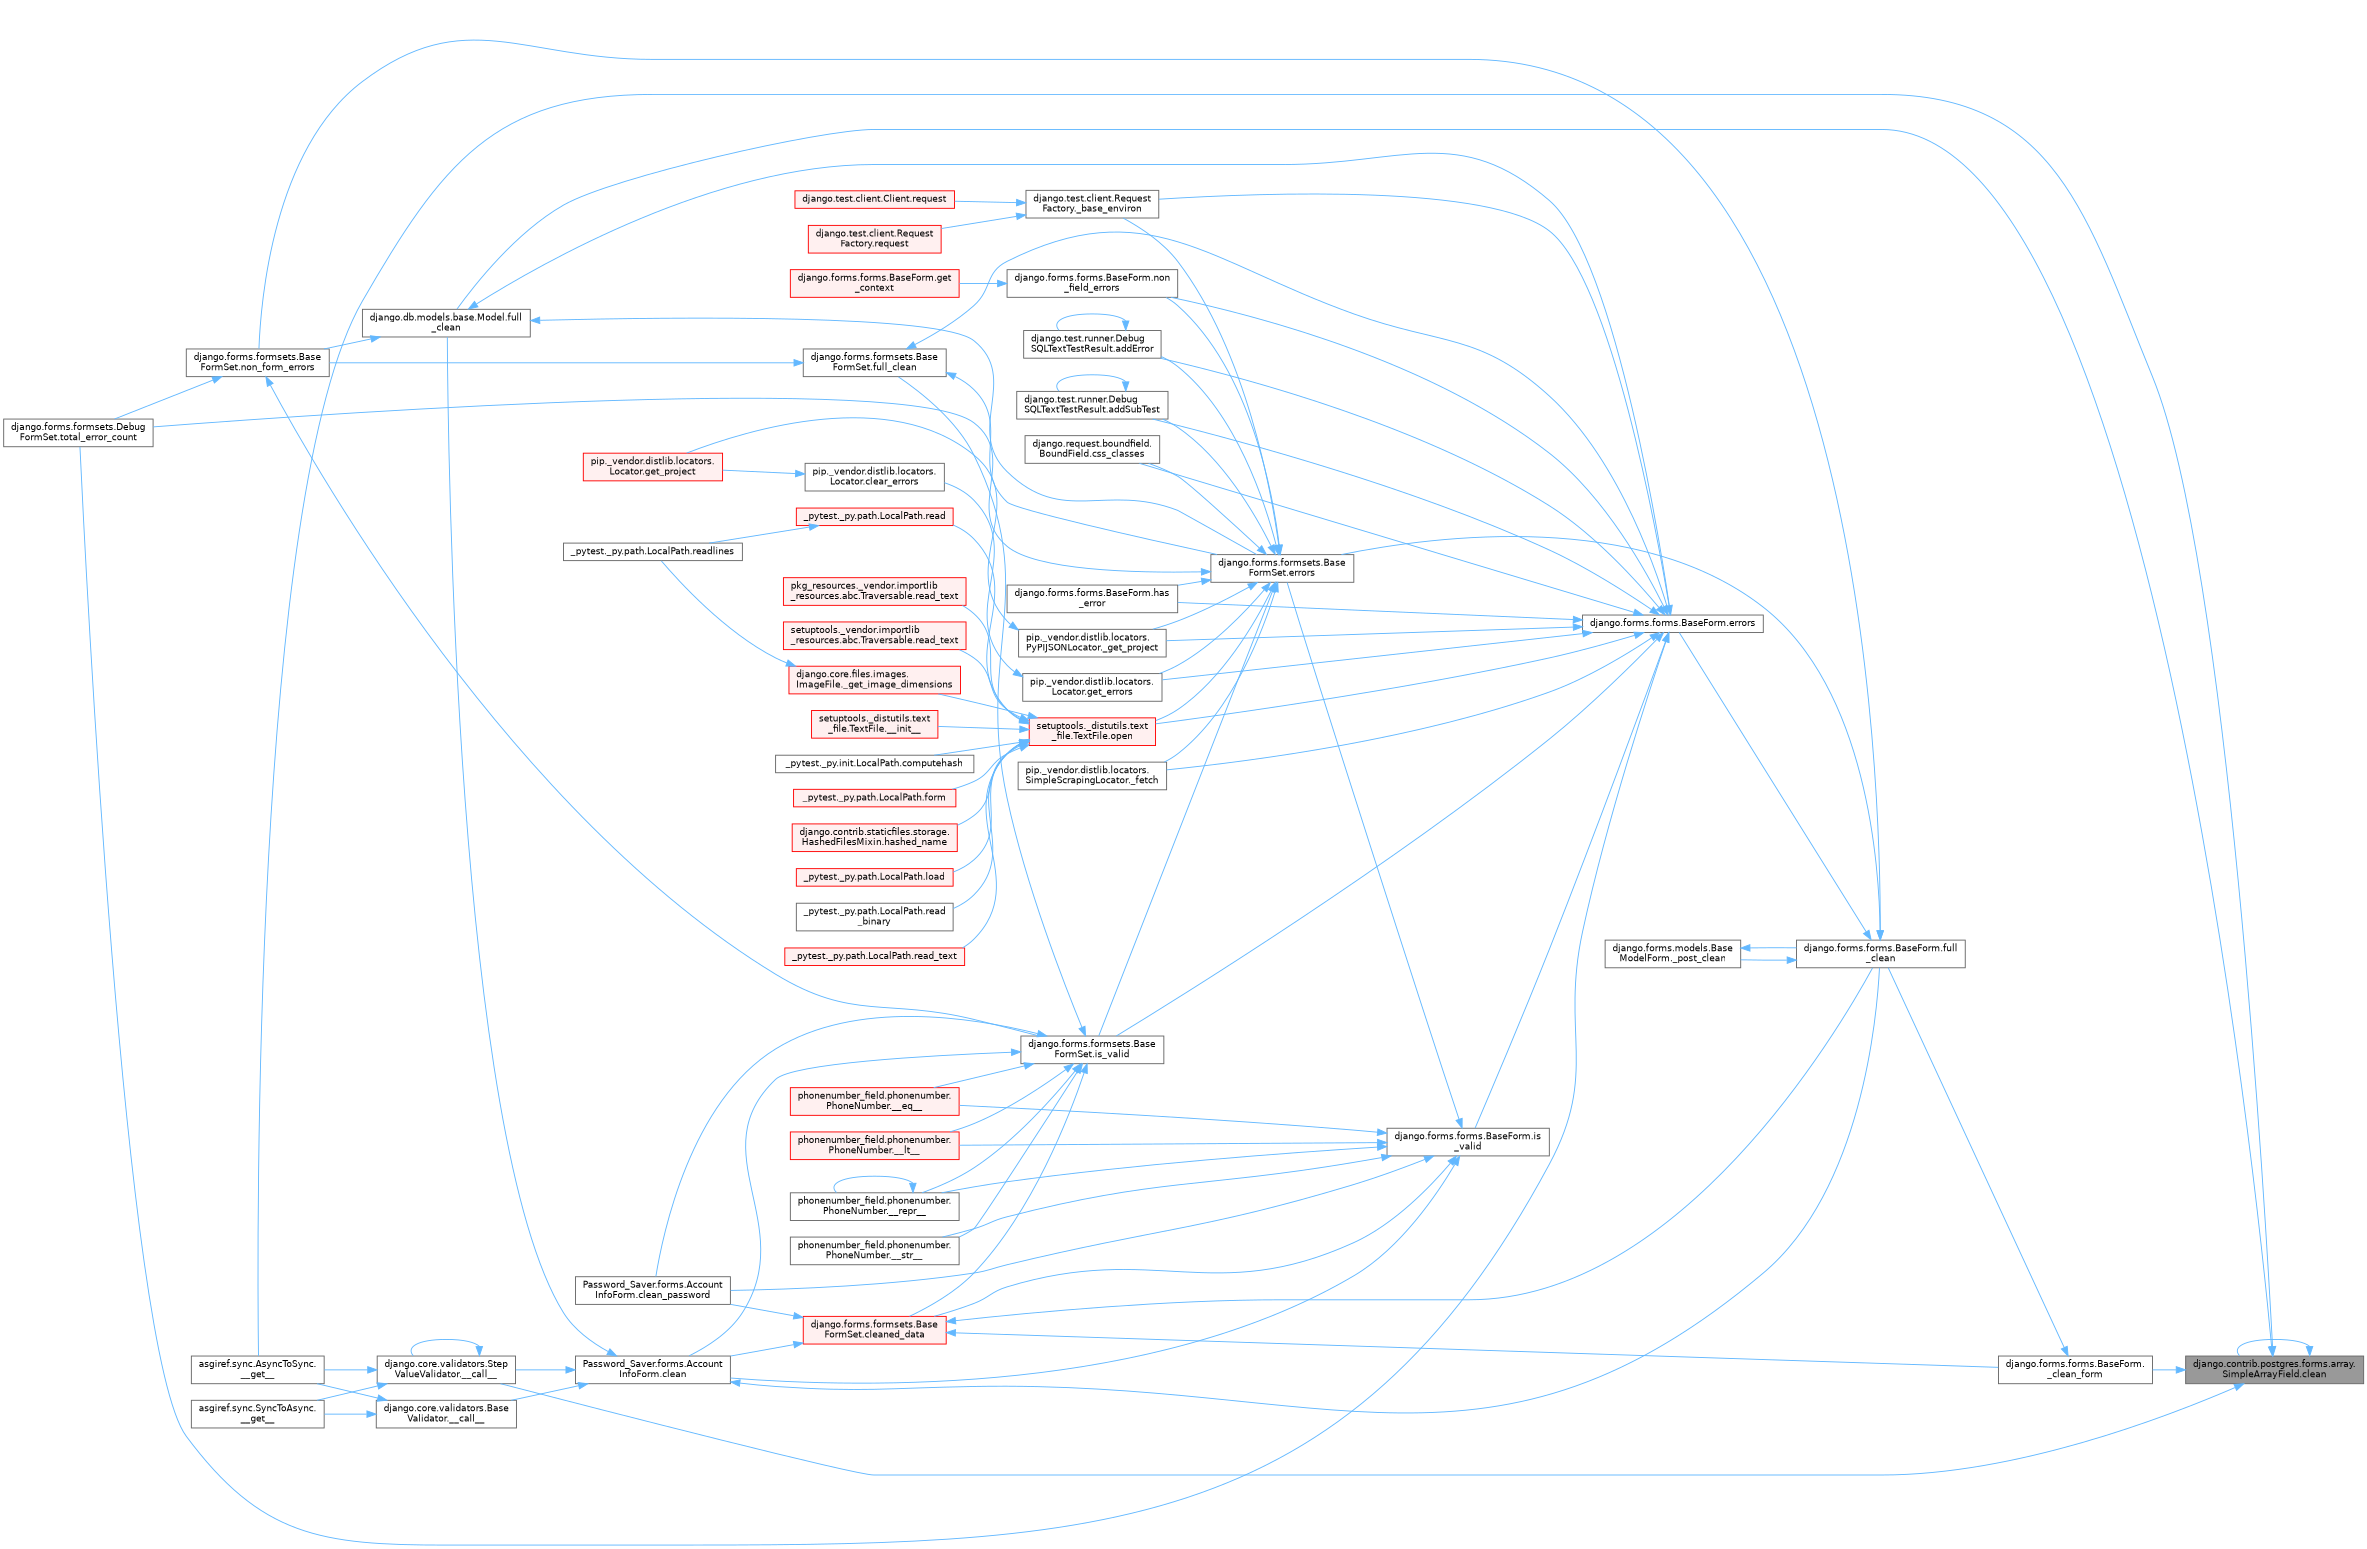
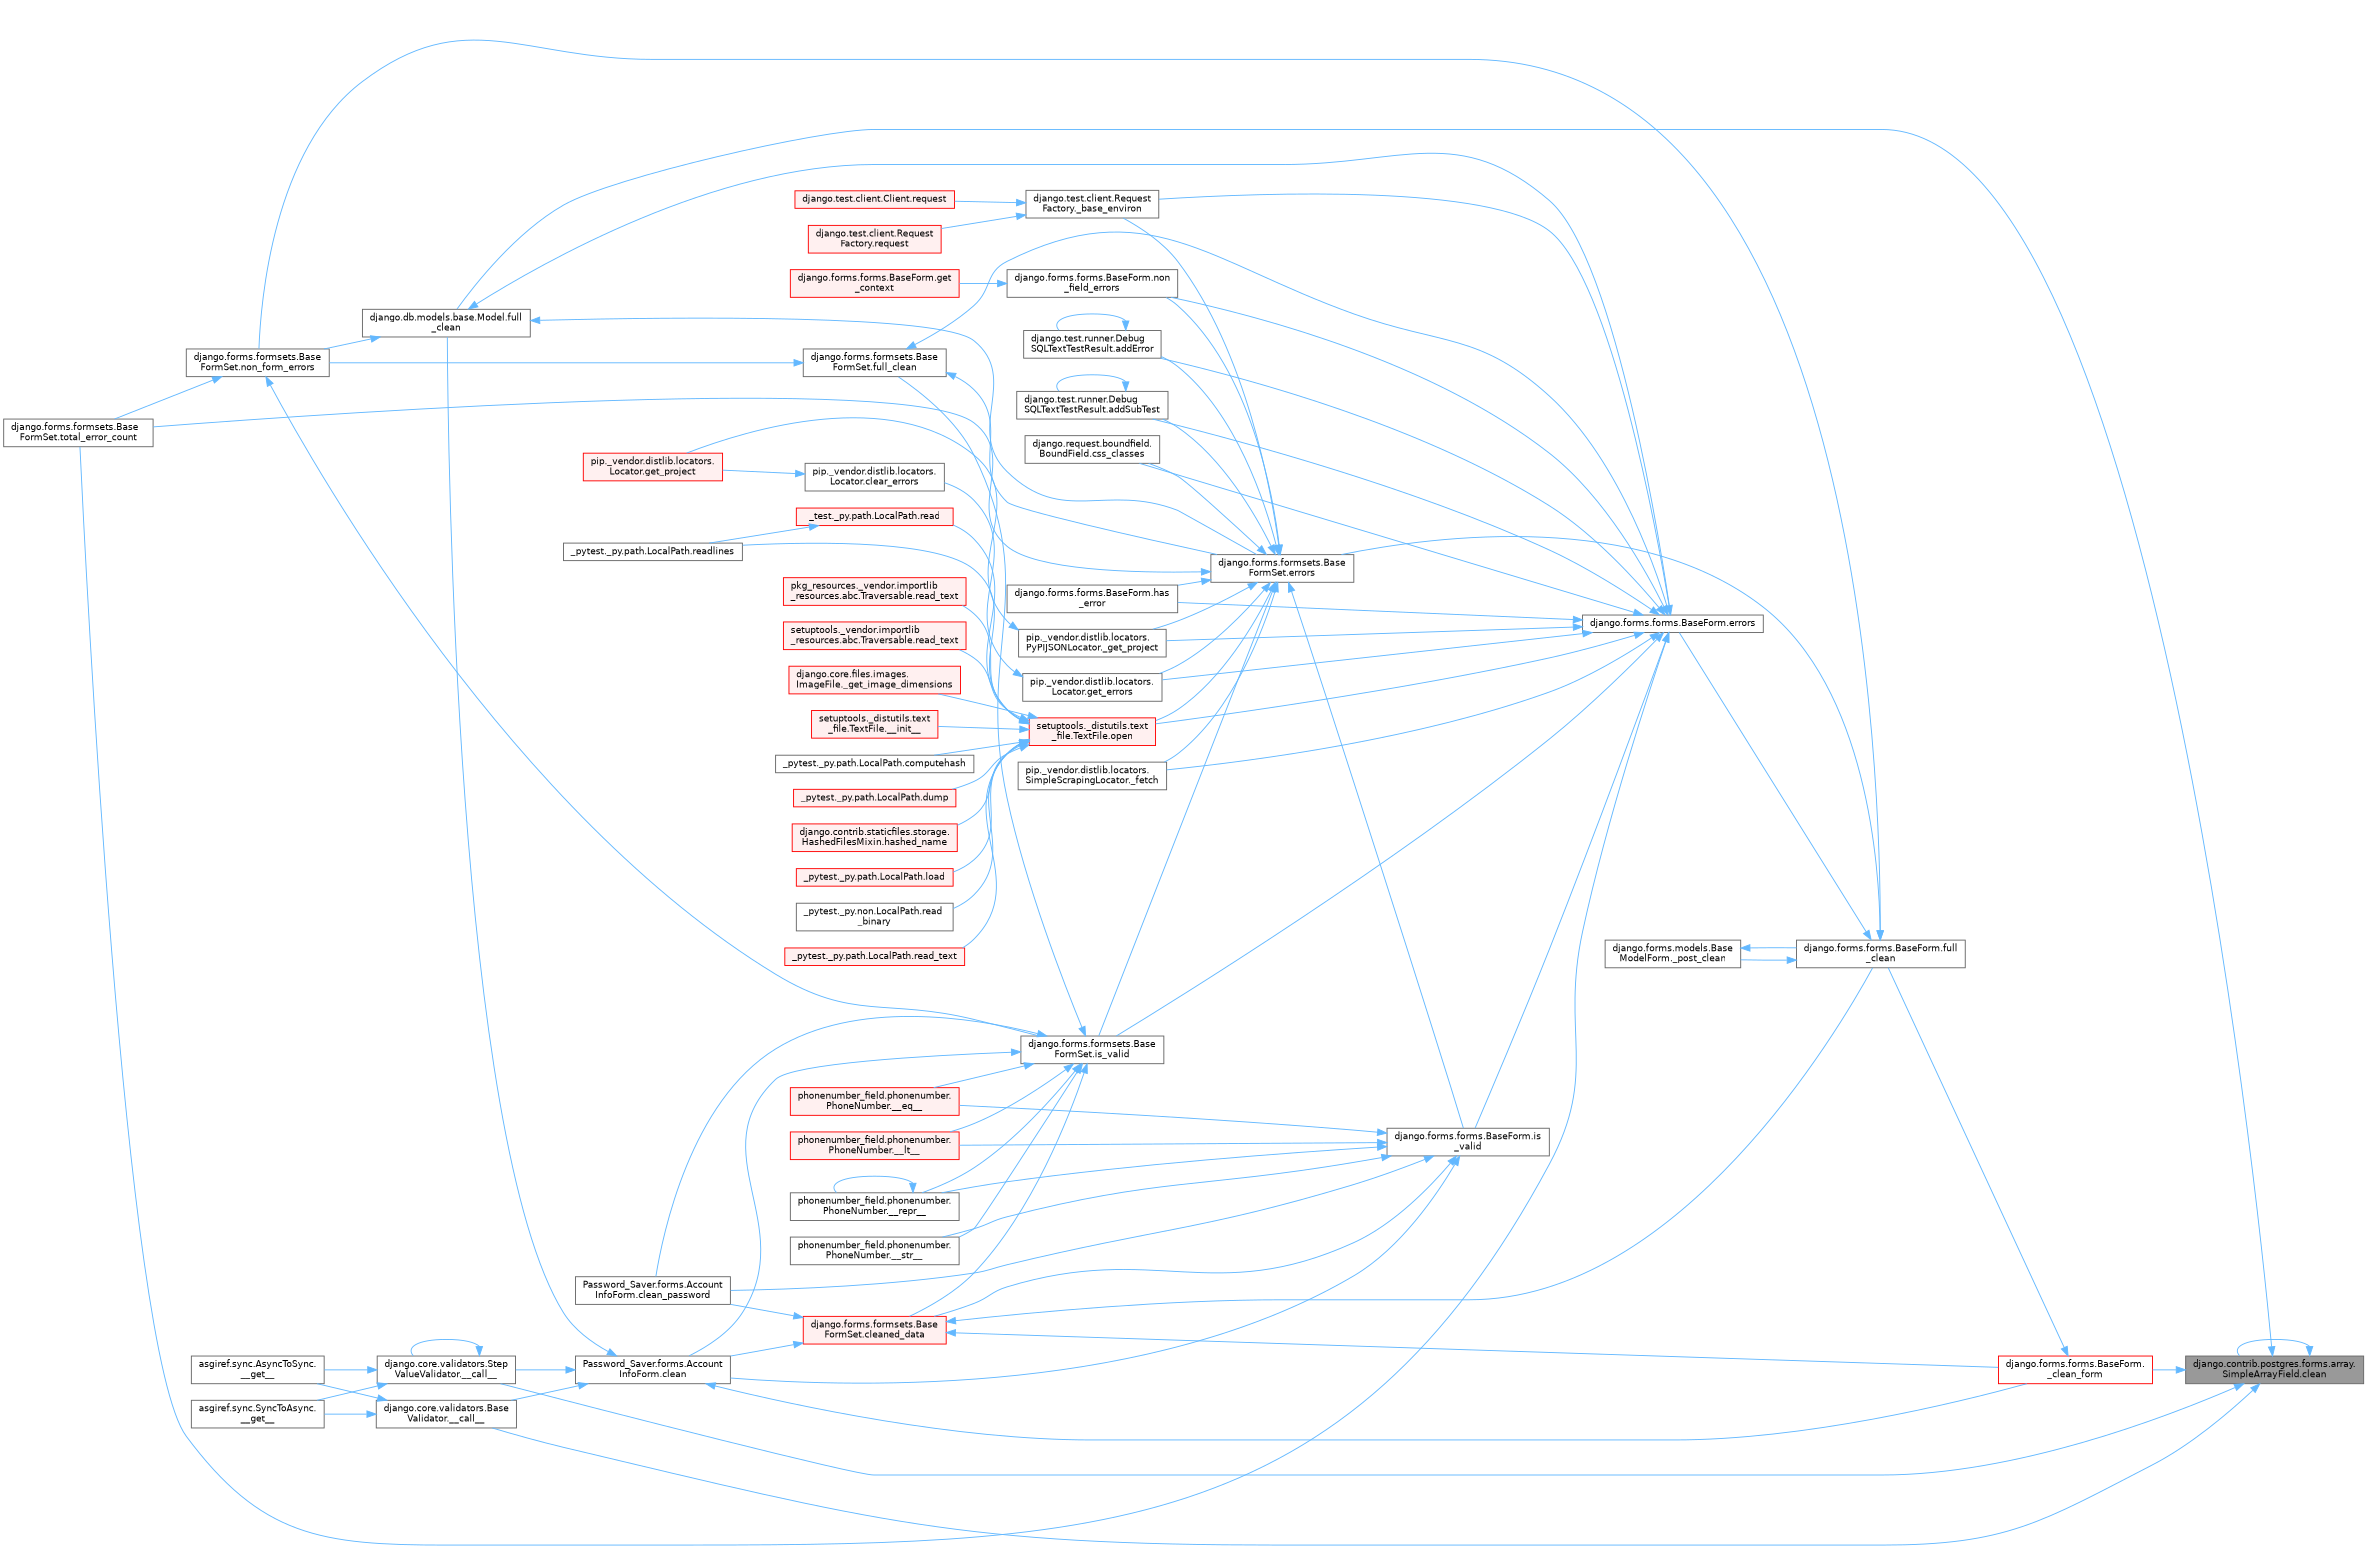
edge "asgiref.sync.AsyncToSync. __get__" -> "django.contrib.postgres.forms.array. SimpleArrayField.clean": now "django.core.validators.Base Validator.__call__" -> "django.contrib.postgres.forms.array. SimpleArrayField.clean"
node "django.forms.formsets.Debug FormSet.total_error_count": label "django.forms.formsets.Debug FormSet.total_error_count" -> "django.forms.formsets.Base FormSet.total_error_count"
node "_pytest._py.path.LocalPath.read": label "_pytest._py.path.LocalPath.read" -> "_test._py.path.LocalPath.read"
edge "_pytest._py.path.LocalPath.readlines" -> "django.core.files.images. ImageFile._get_image_dimensions": now "_pytest._py.path.LocalPath.readlines" -> "setuptools._distutils.text _file.TextFile.open"
node "_pytest._py.init.LocalPath.computehash": label "_pytest._py.init.LocalPath.computehash" -> "_pytest._py.path.LocalPath.computehash"
node "_pytest._py.path.LocalPath.form": label "_pytest._py.path.LocalPath.form" -> "_pytest._py.path.LocalPath.dump"
edge "django.forms.formsets.Base FormSet.errors" -> "django.forms.forms.BaseForm.is _valid": reversed
node "_pytest._py.path.LocalPath.read _binary": label "_pytest._py.path.LocalPath.read _binary" -> "_pytest._py.non.LocalPath.read _binary"
node "django.forms.forms.BaseForm. _clean_form": color grey40 -> red
edge "django.forms.forms.BaseForm.full _clean" -> "Password_Saver.forms.Account InfoForm.clean": now "django.forms.forms.BaseForm. _clean_form" -> "Password_Saver.forms.Account InfoForm.clean"
